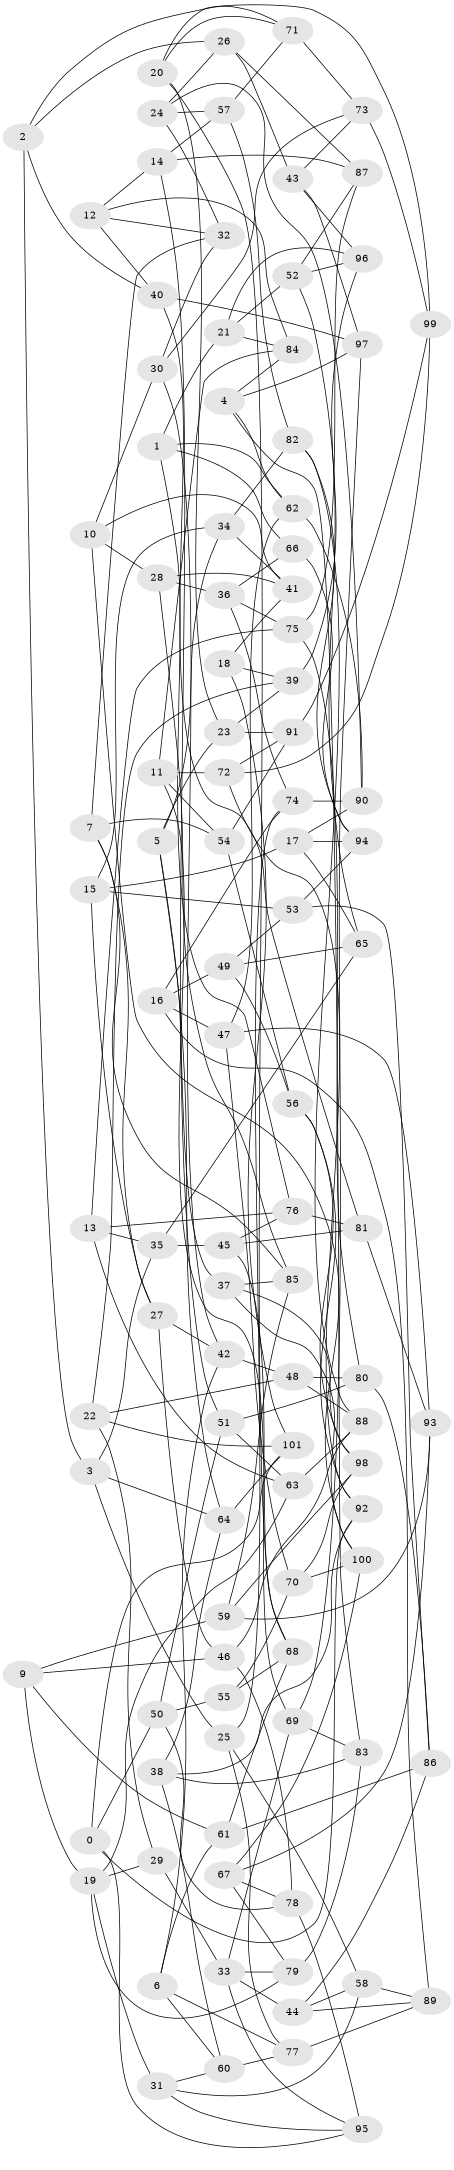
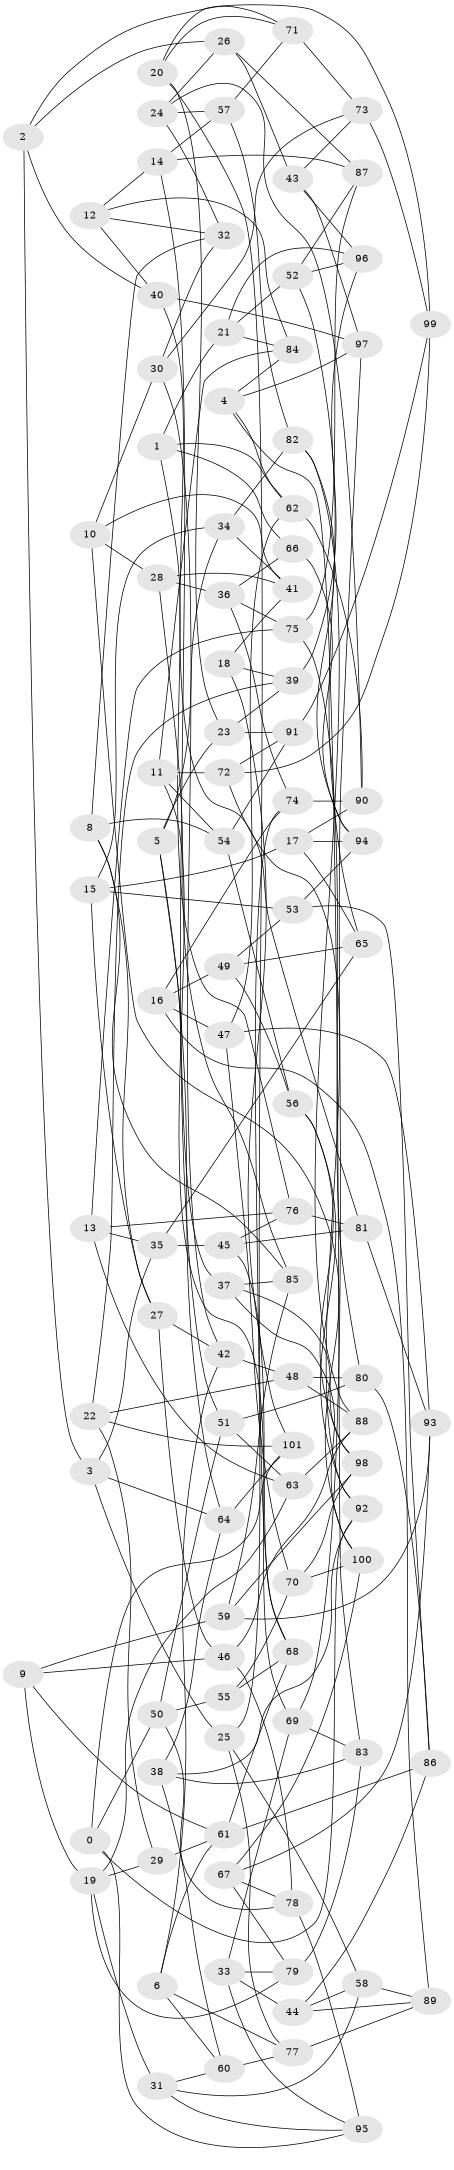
node "7": label "7" -> "8"
edge "29" -- "33": now "29" -- "61"
